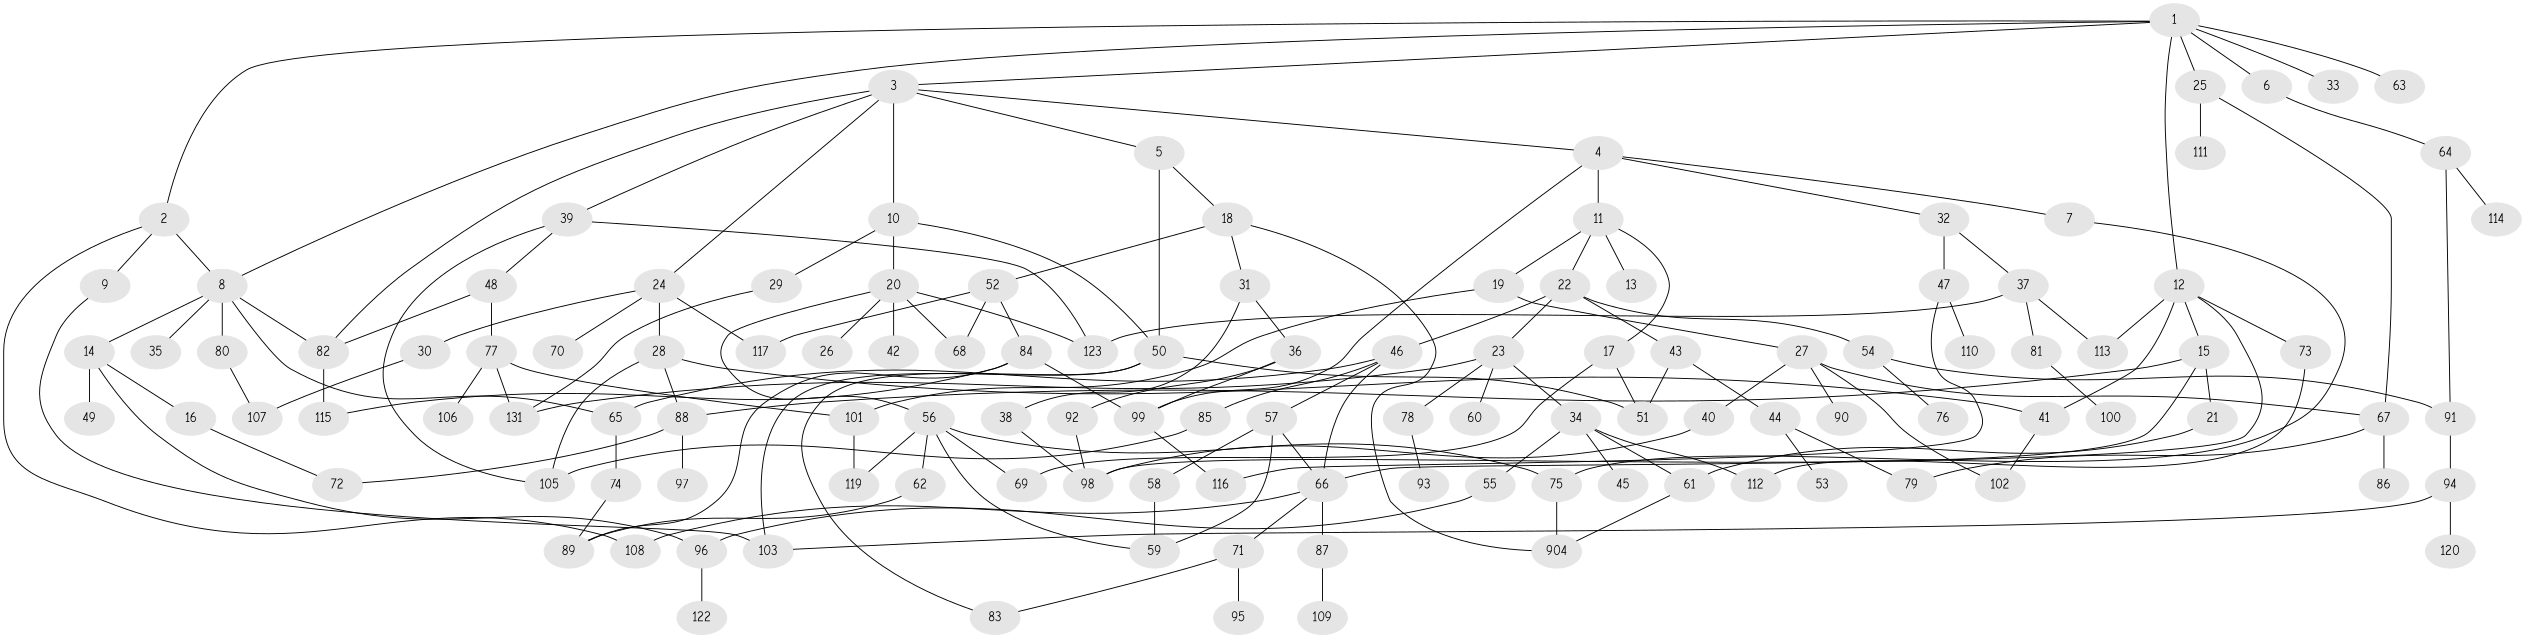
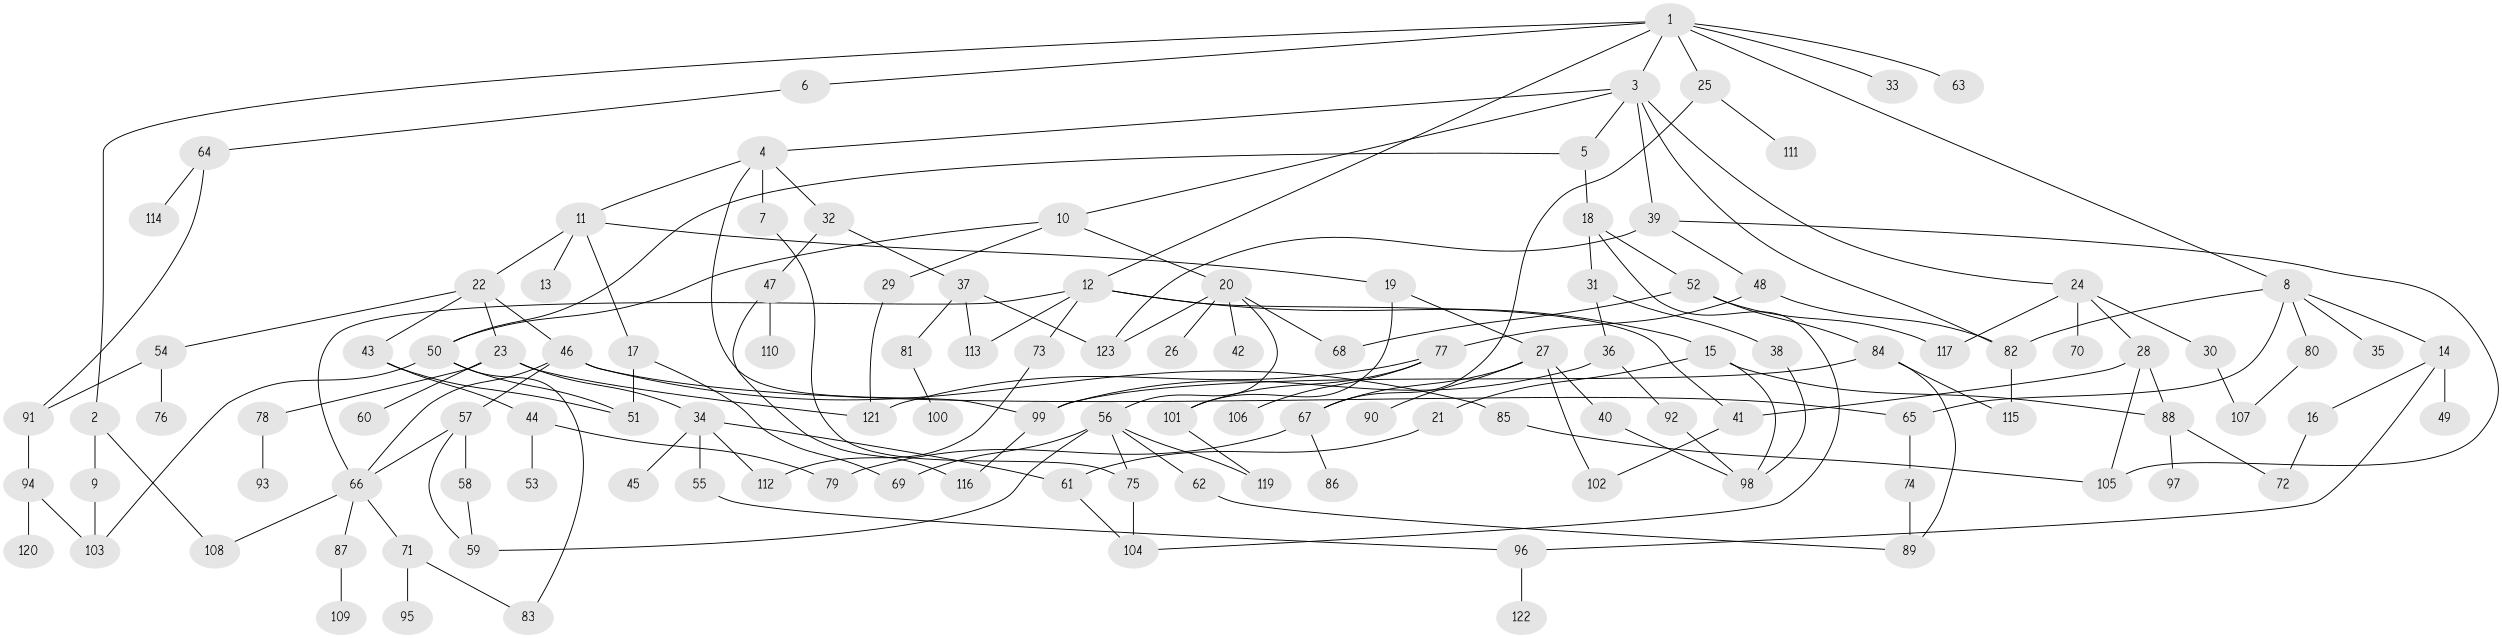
edge "2" -- "8": removed
node "131": label "131" -> "121"
node "904": label "904" -> "104"
